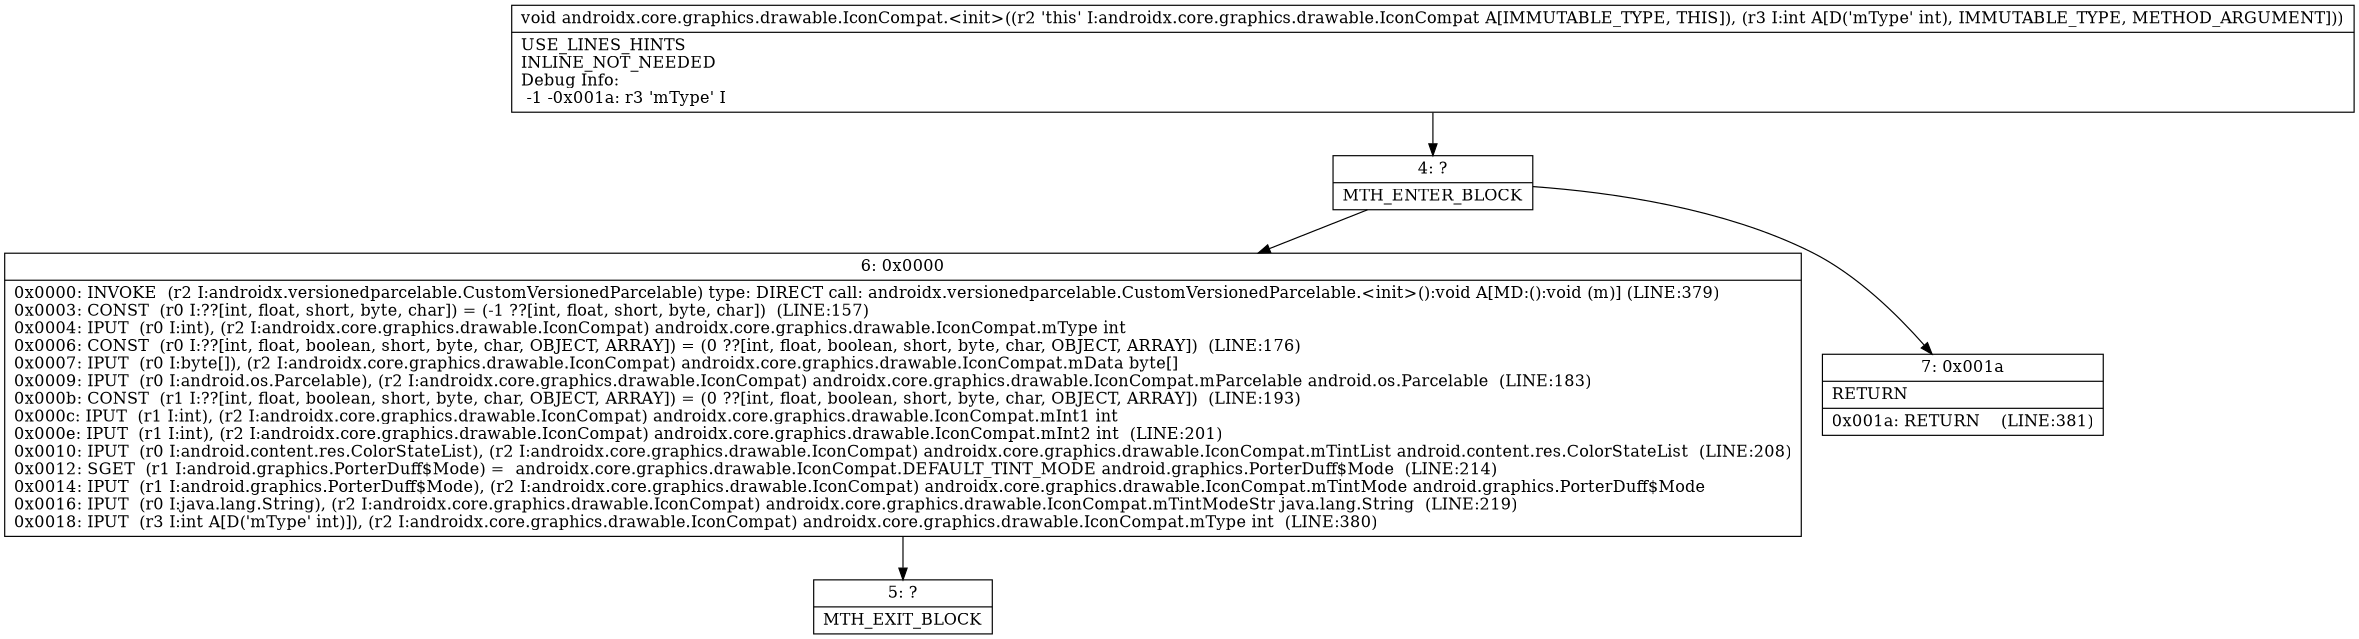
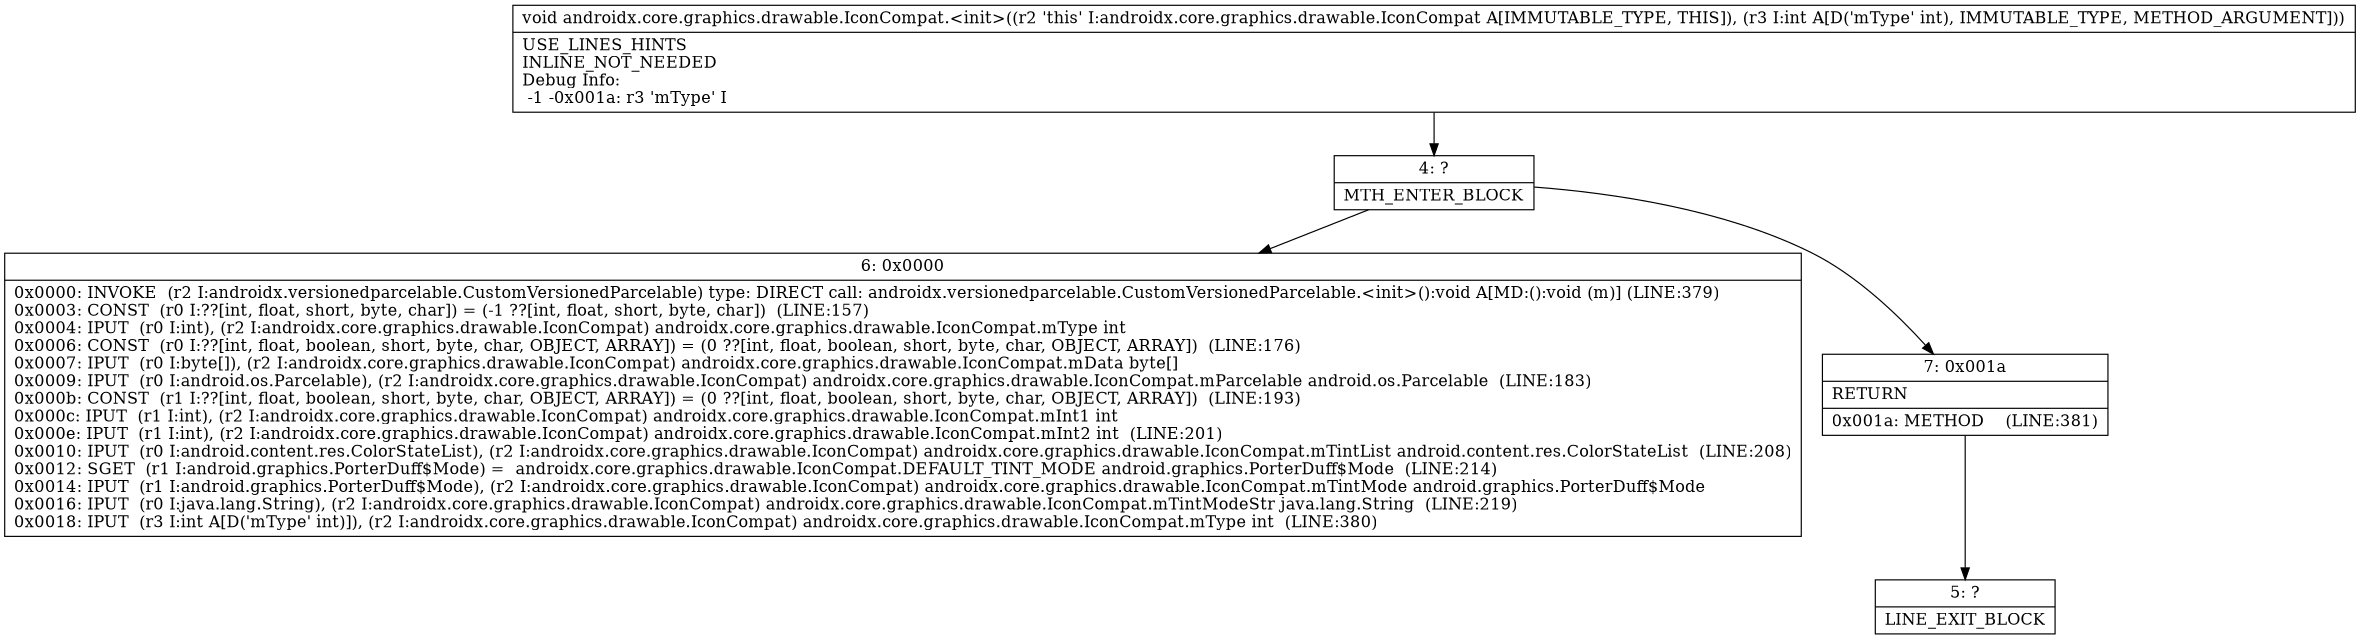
node "7: 0x001a": text "0x001a: RETURN    (LINE:381)" -> "0x001a: METHOD    (LINE:381)"
edge "6: 0x0000" -> "5: ?": now "7: 0x001a" -> "5: ?"
node "5: ?": text "MTH_EXIT_BLOCK" -> "LINE_EXIT_BLOCK"
